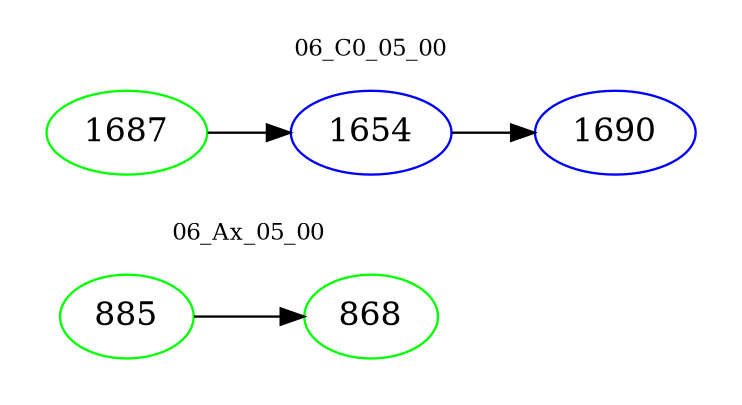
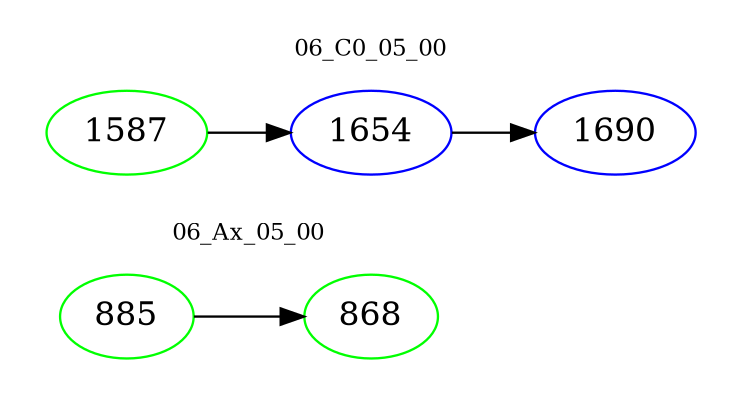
node "1687": label "1687" -> "1587"
